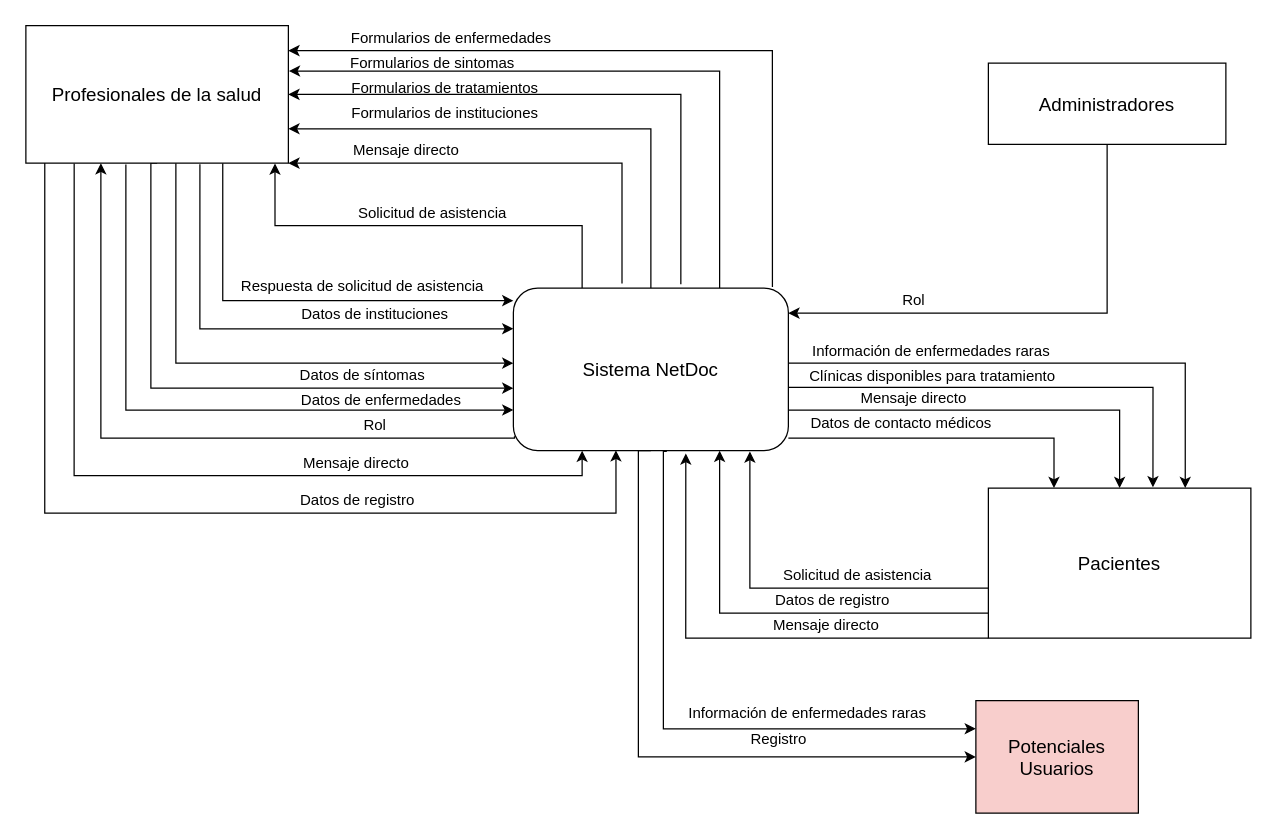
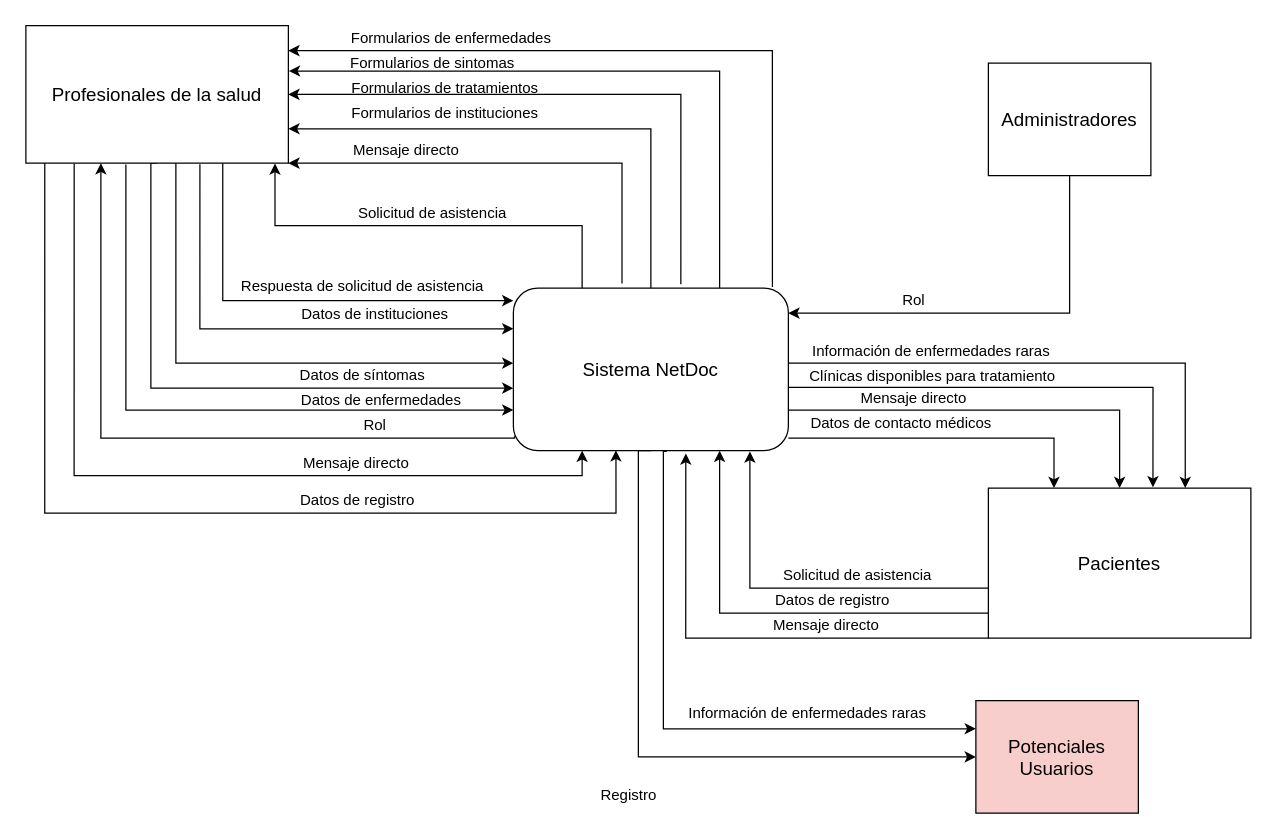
node "Administradores": size 238x81 -> 163x113
node "Registro": moved (778, 739) -> (628, 796)
